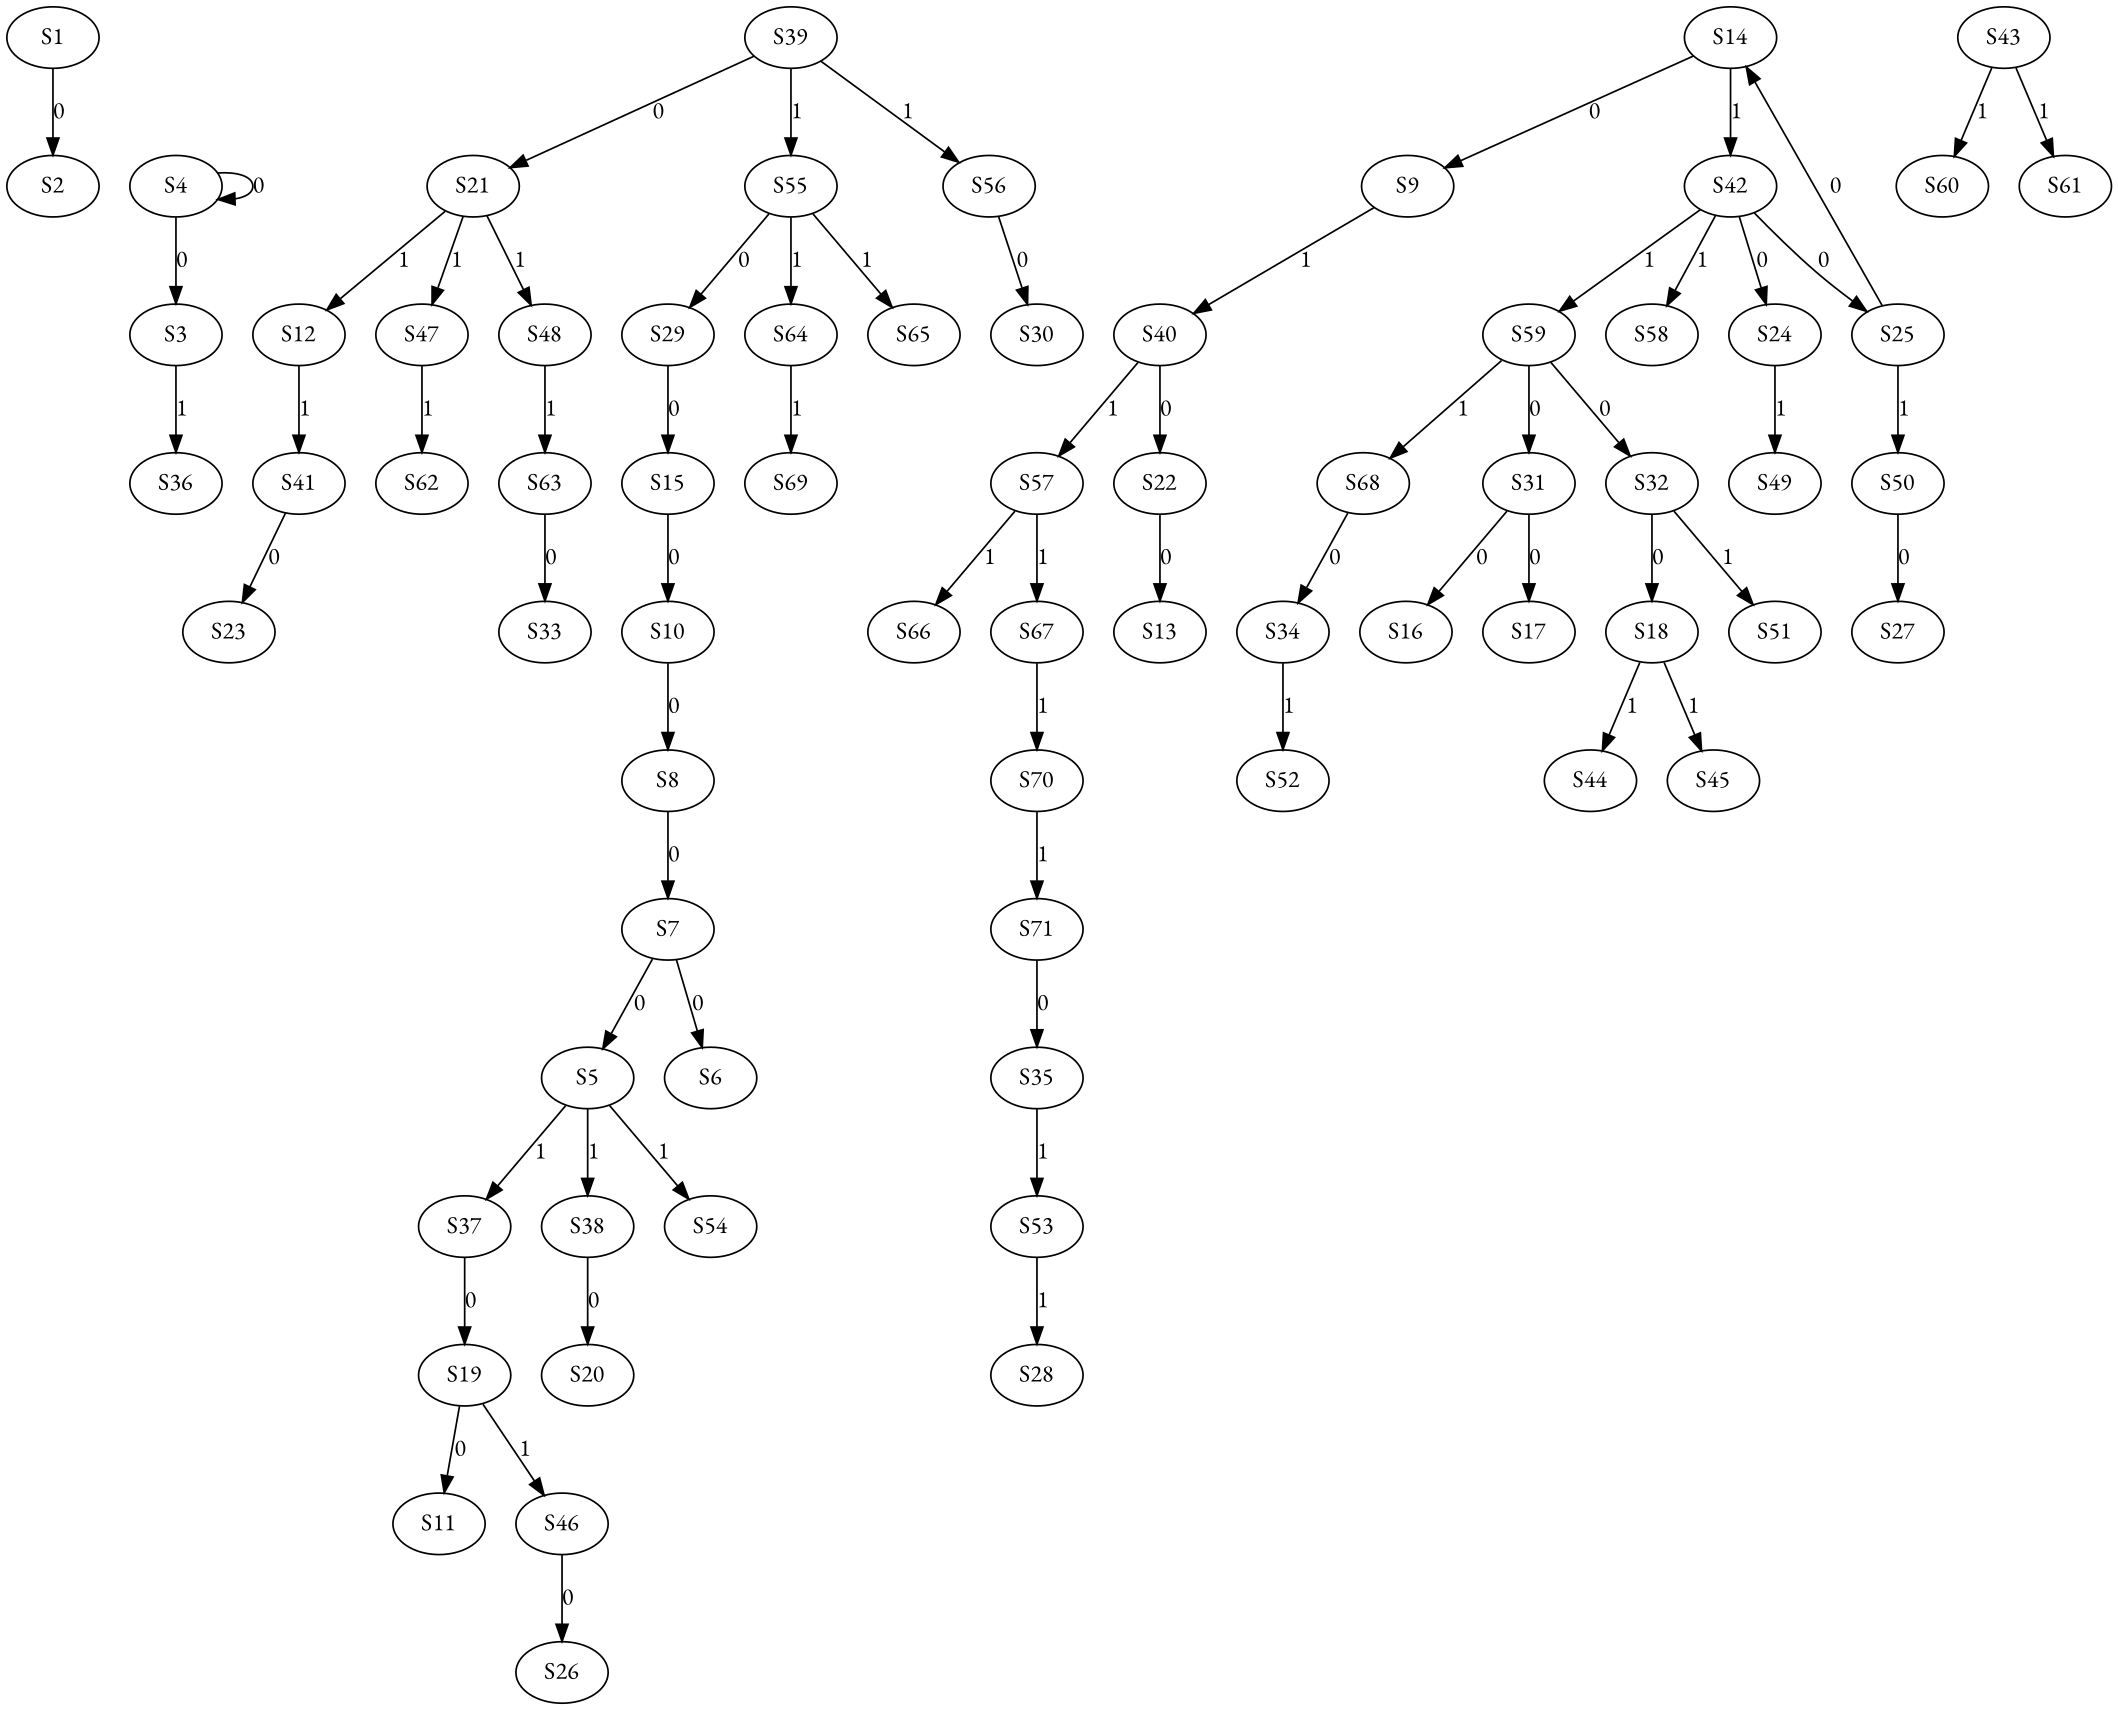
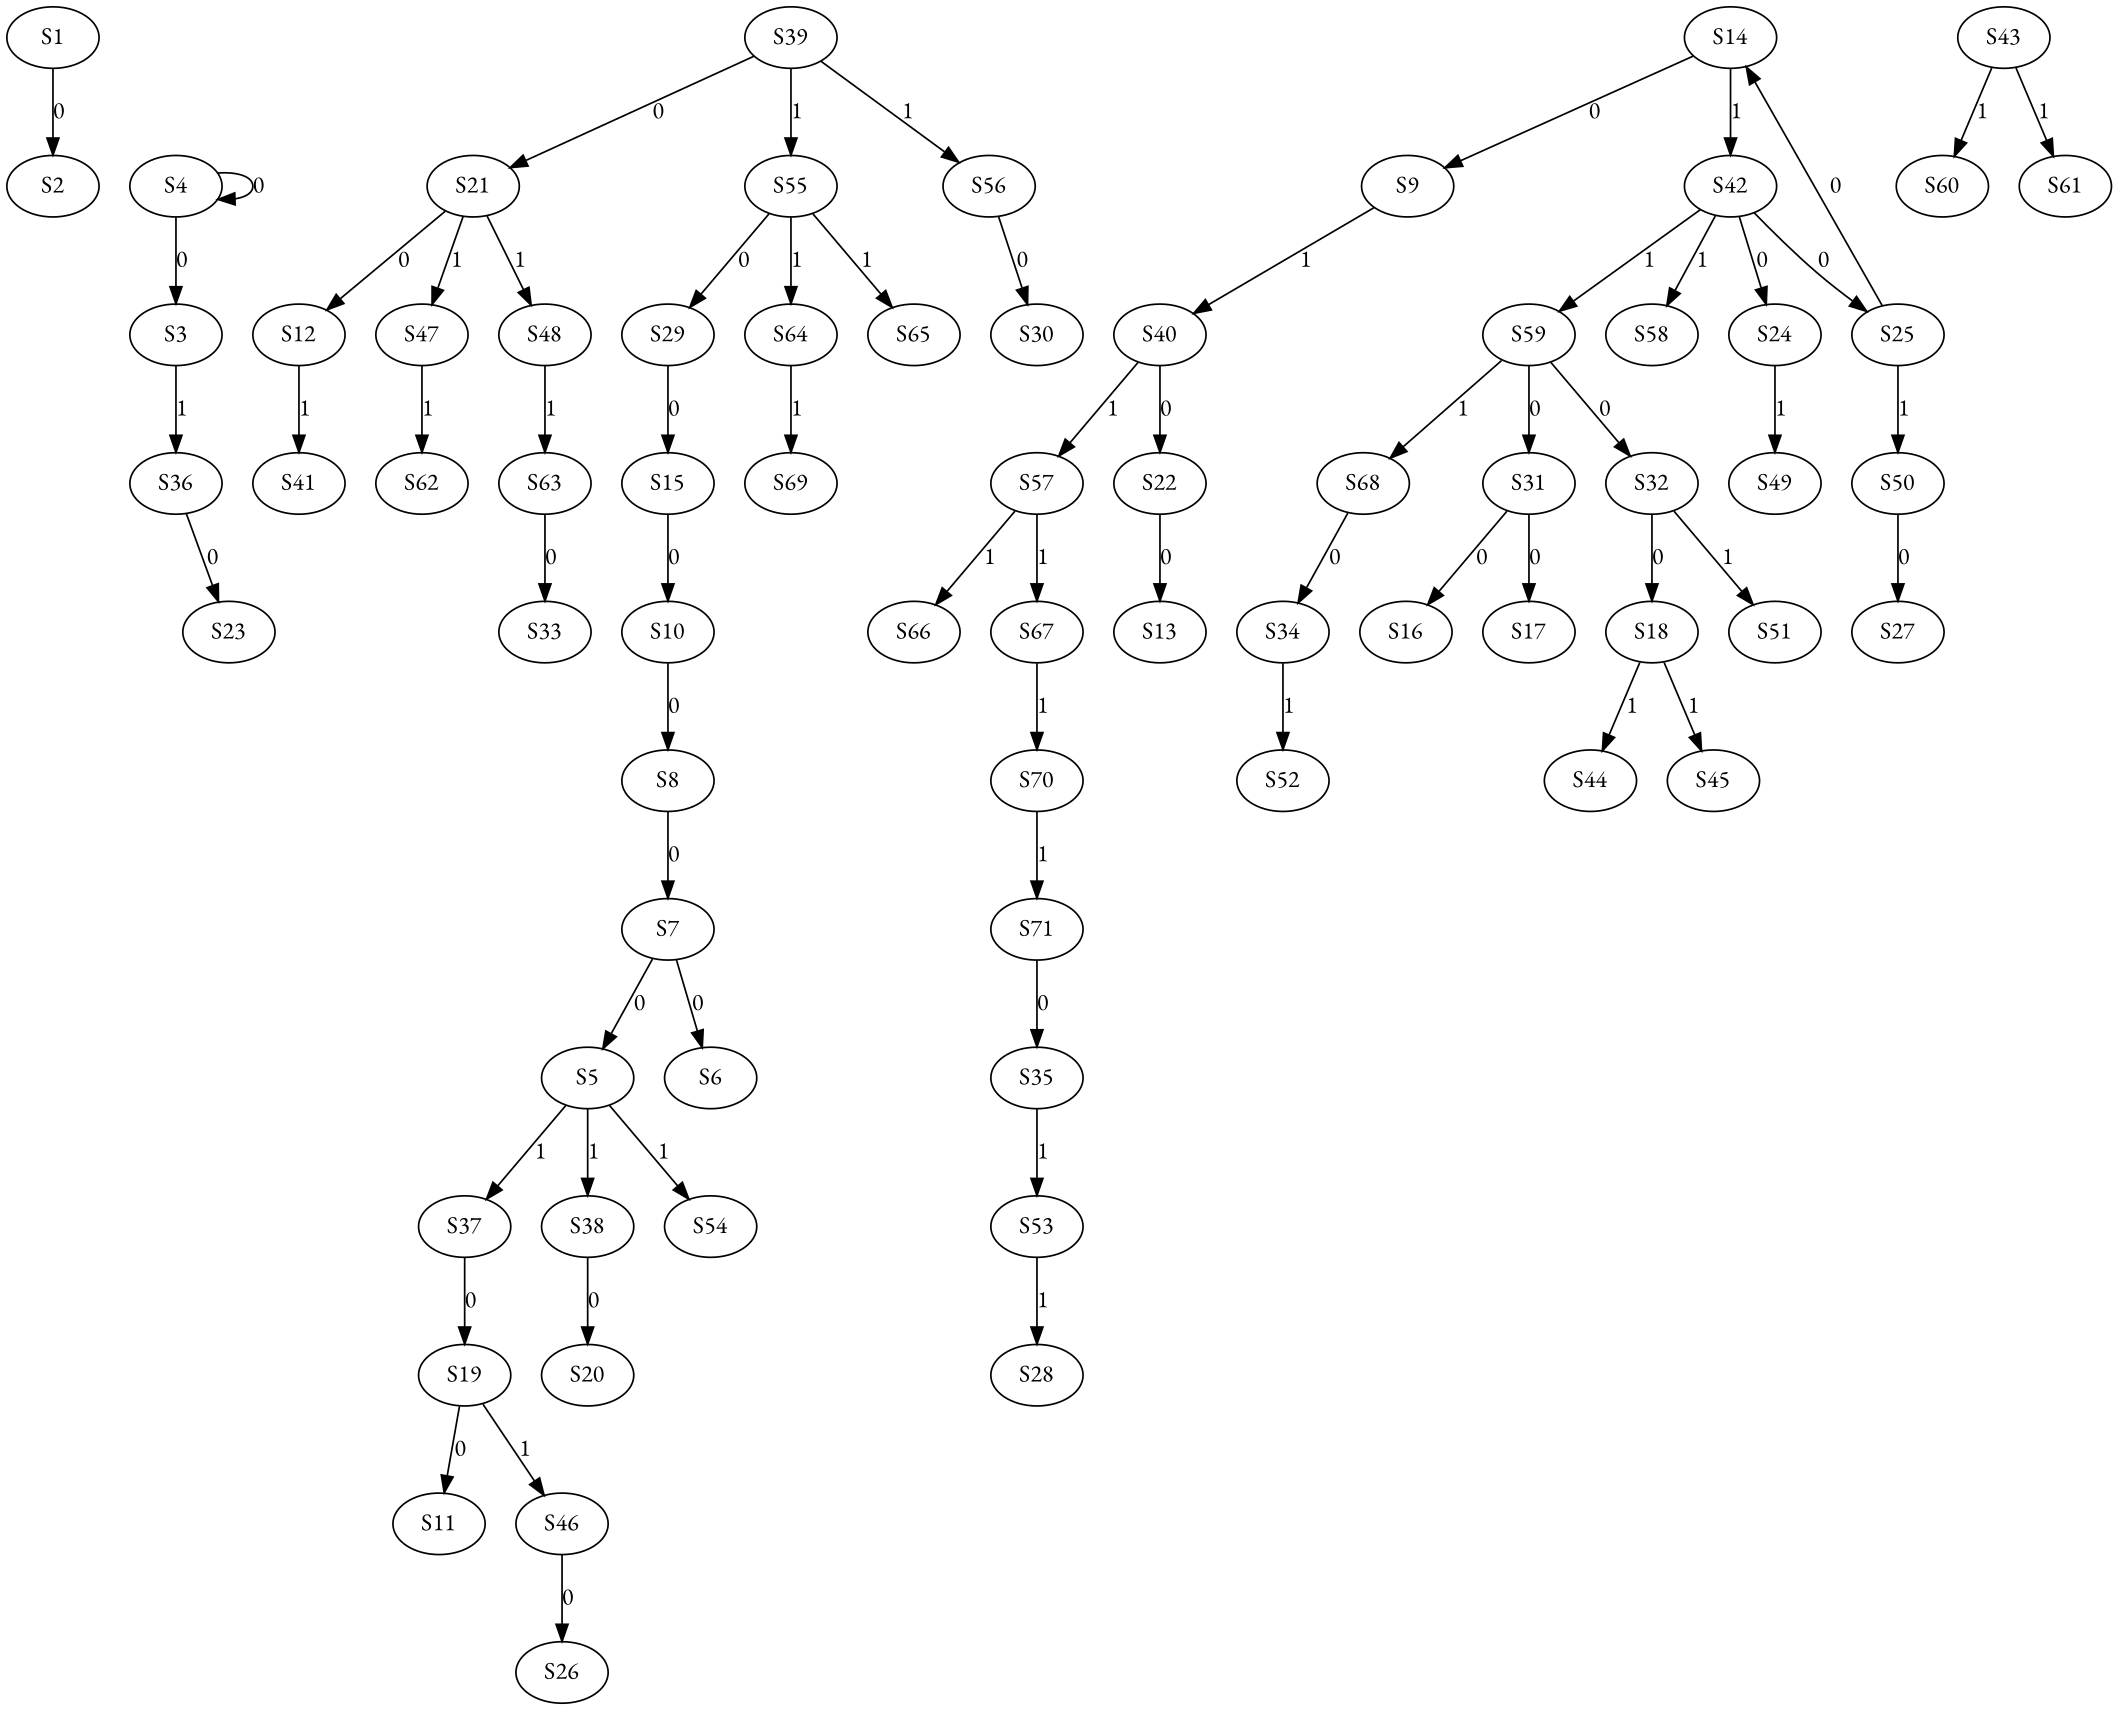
edge "S21" -> "S12": label "1" -> "0"
edge "S41" -> "S23": now "S36" -> "S23"
